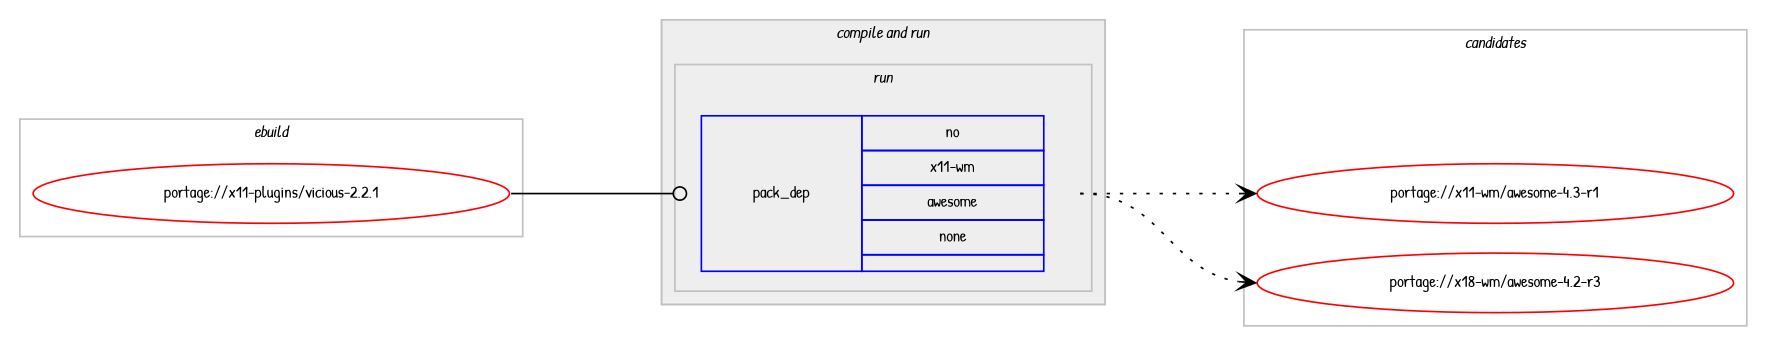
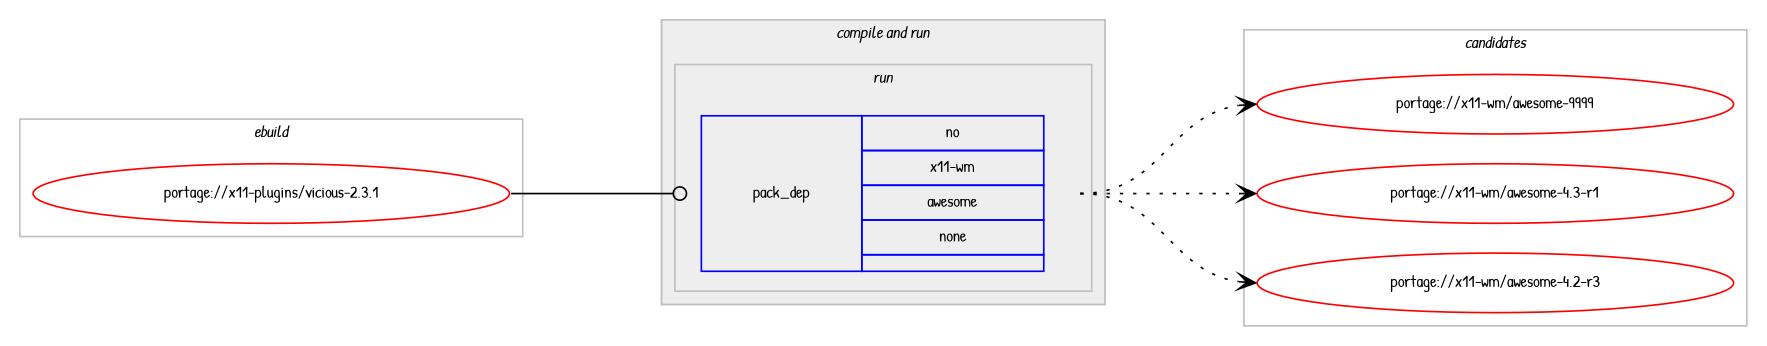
node "portage://x11-wm/awesome-9999": added
node "portage://x11-plugins/vicious-2.2.1": label "portage://x11-plugins/vicious-2.2.1" -> "portage://x11-plugins/vicious-2.3.1"
node "portage://x18-wm/awesome-4.2-r3": label "portage://x18-wm/awesome-4.2-r3" -> "portage://x11-wm/awesome-4.2-r3"
